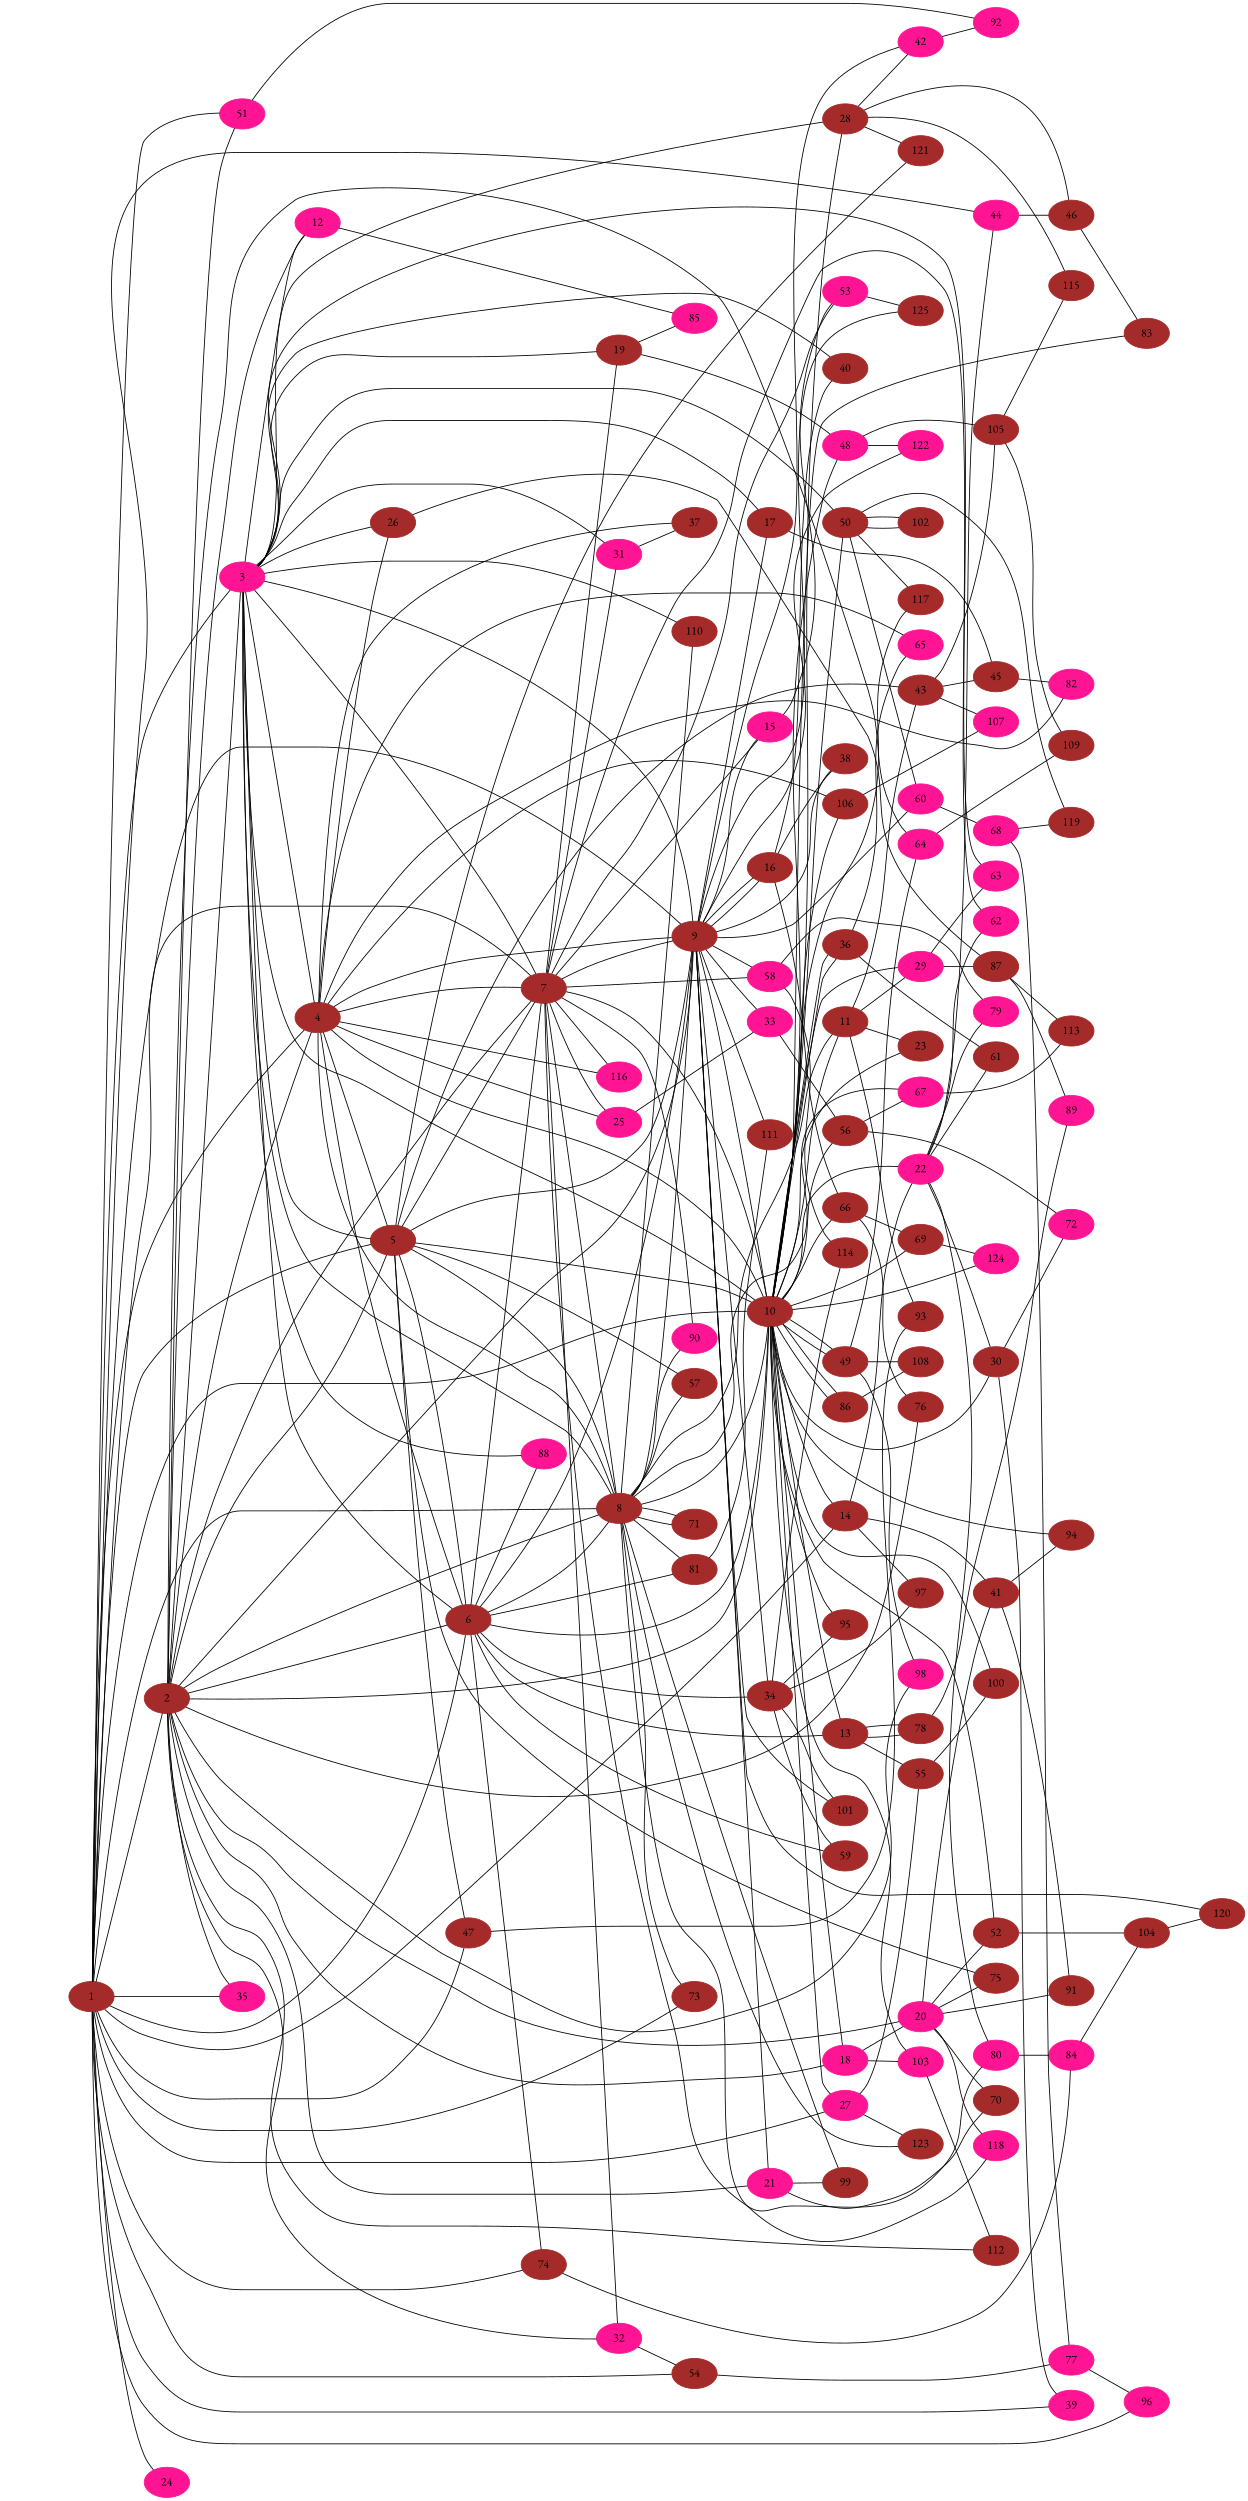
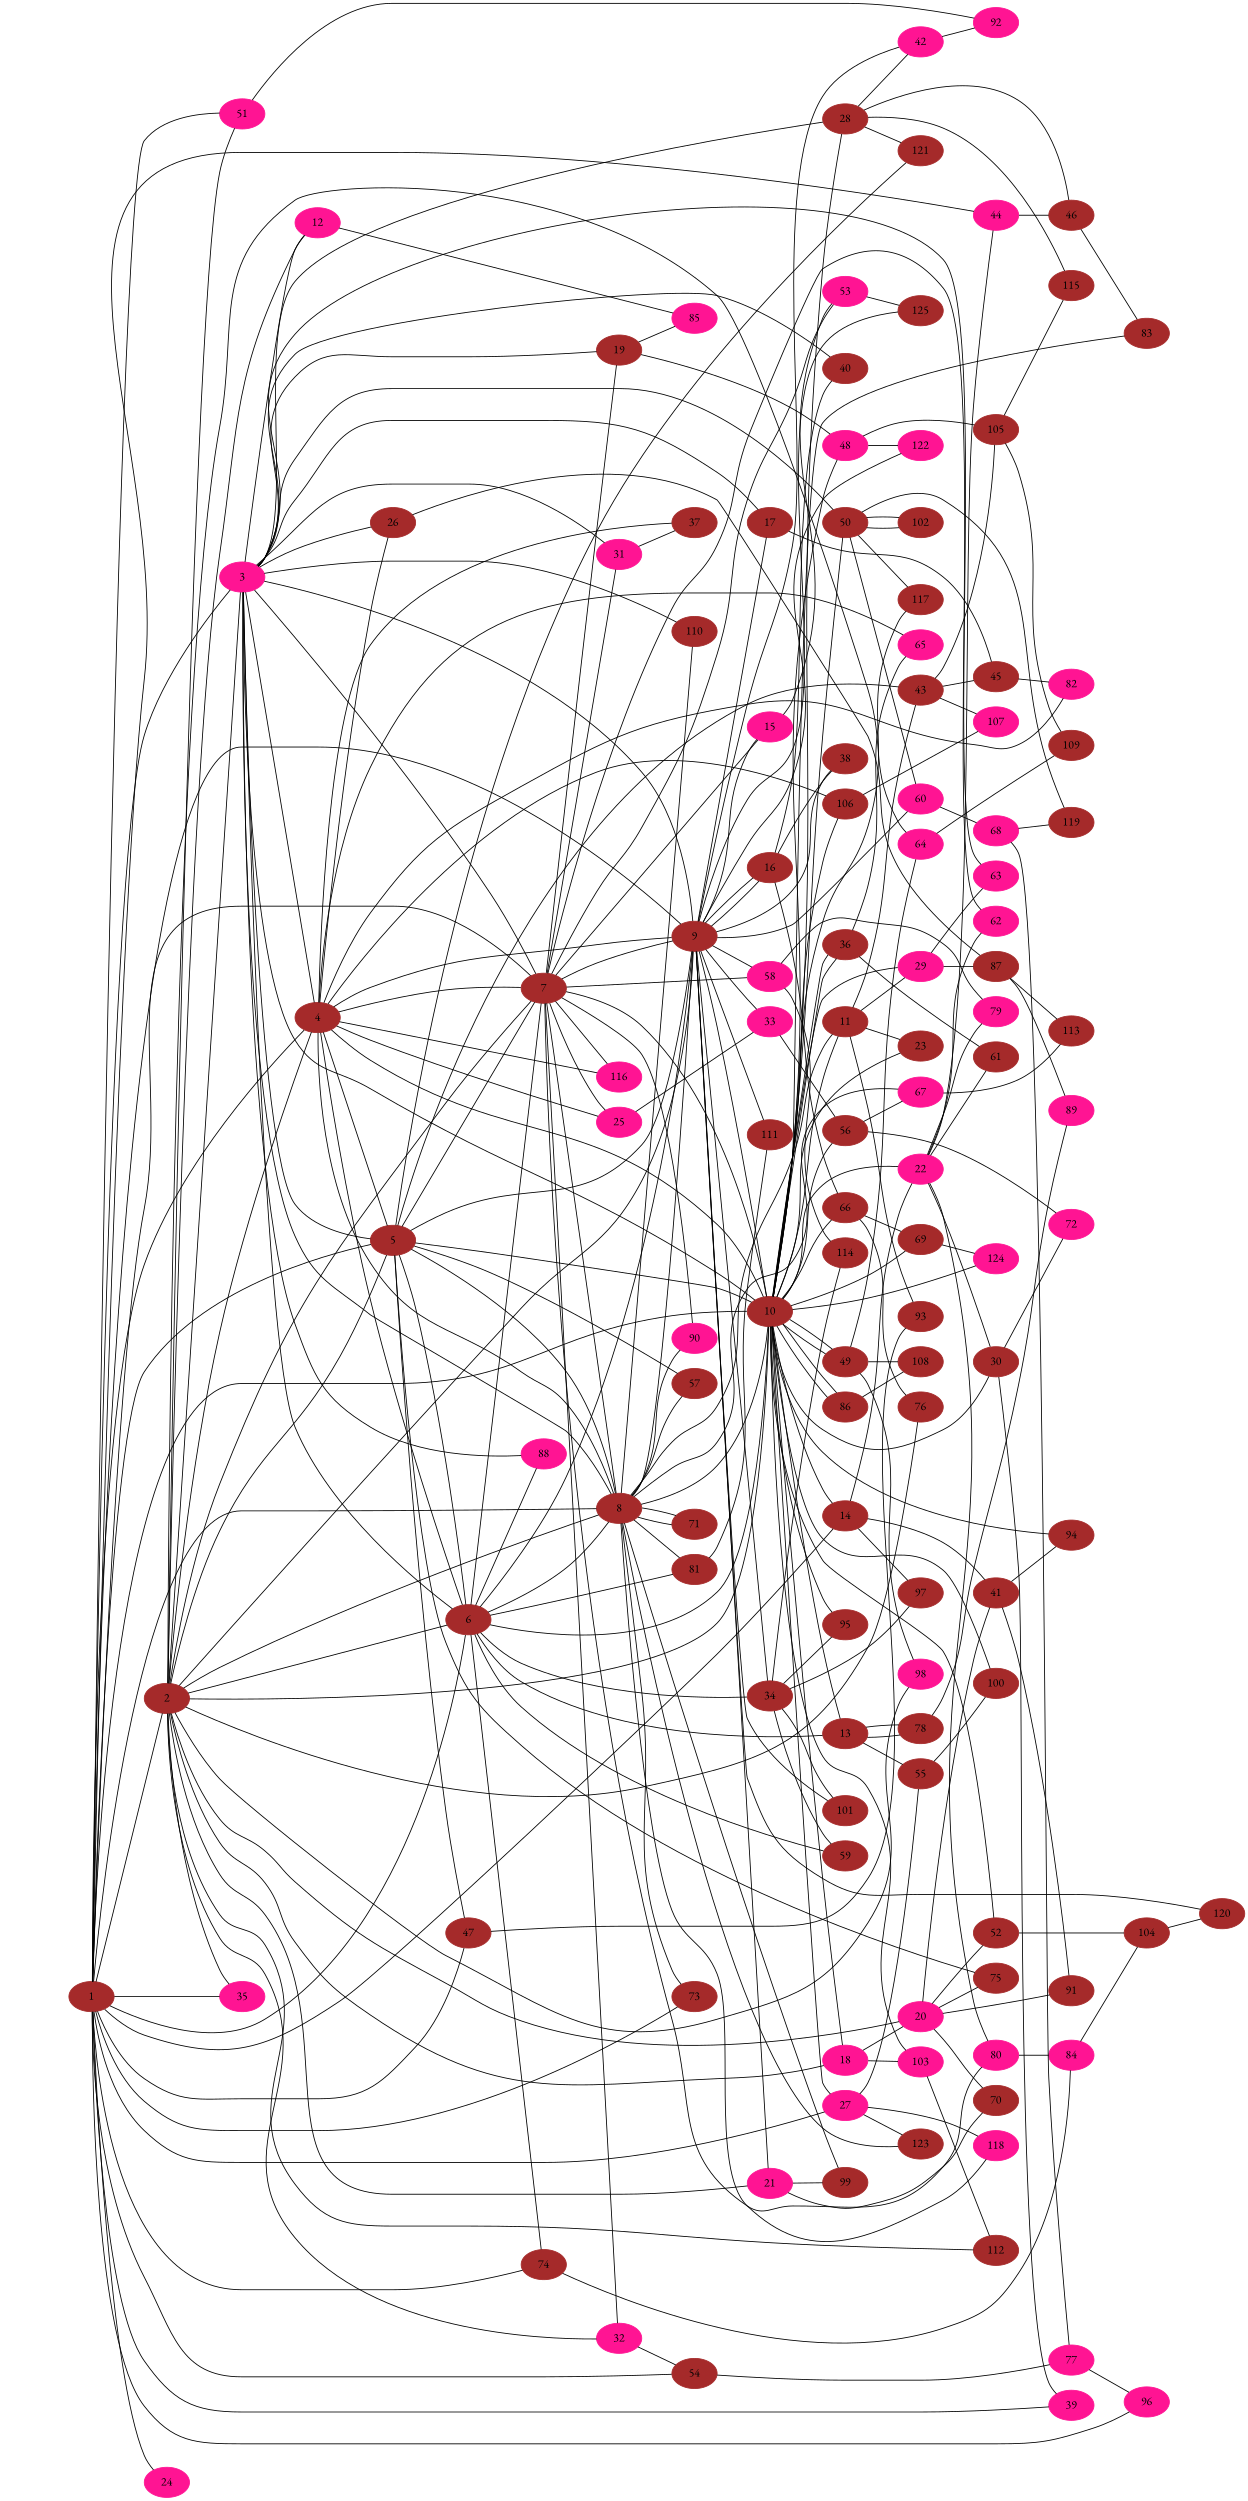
edge "20" -- "118": now "27" -- "118"
